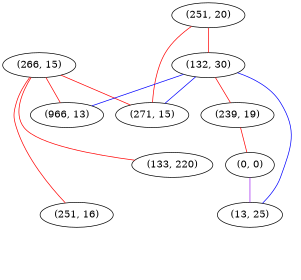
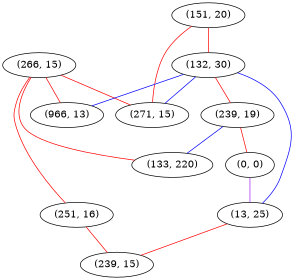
node "(251, 20)": label "(251, 20)" -> "(151, 20)"
edge "(239, 19)" -- "(133, 220)": added
node "(239, 15)": added
